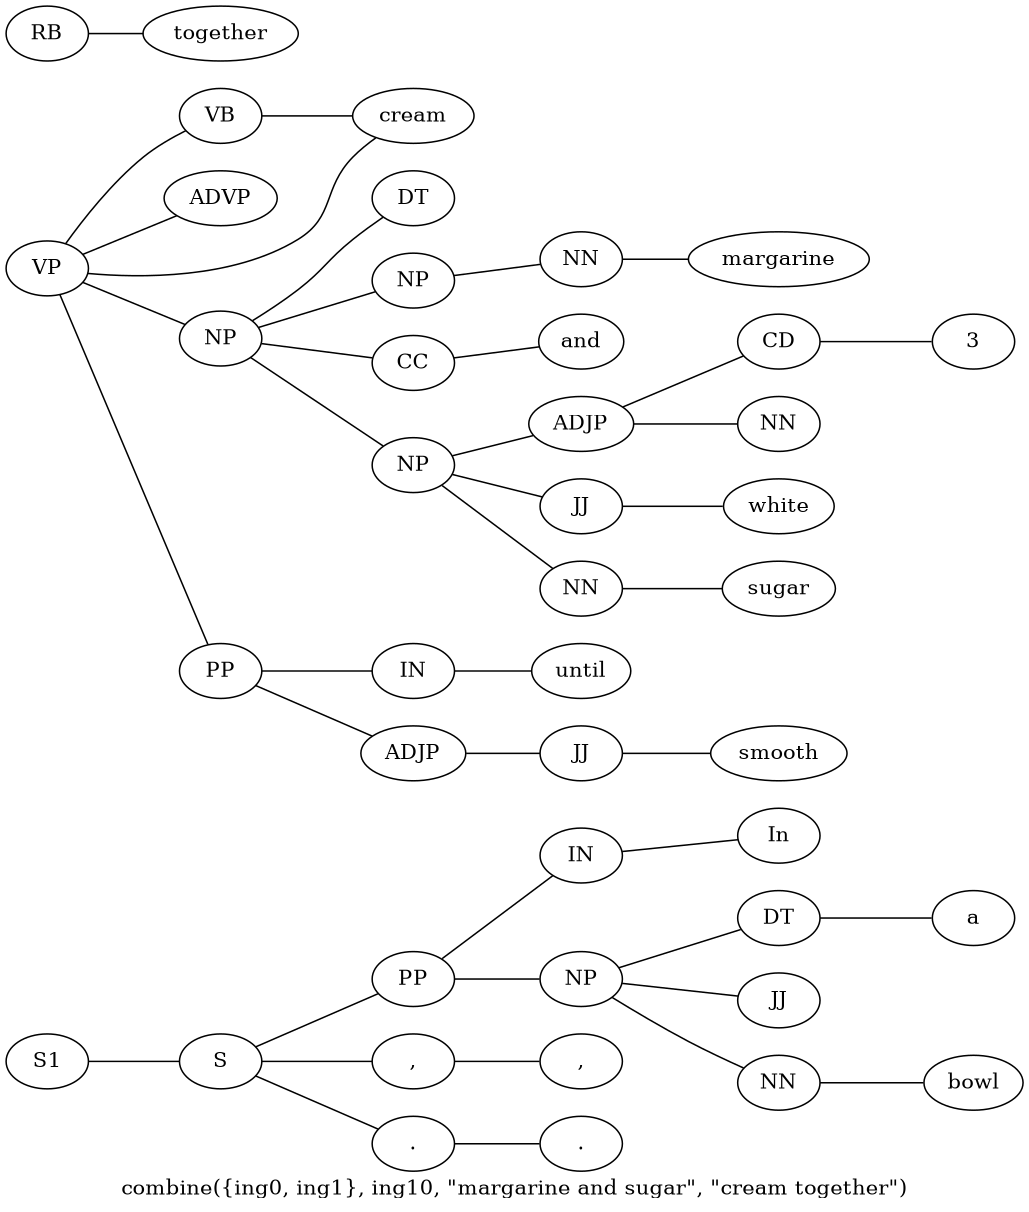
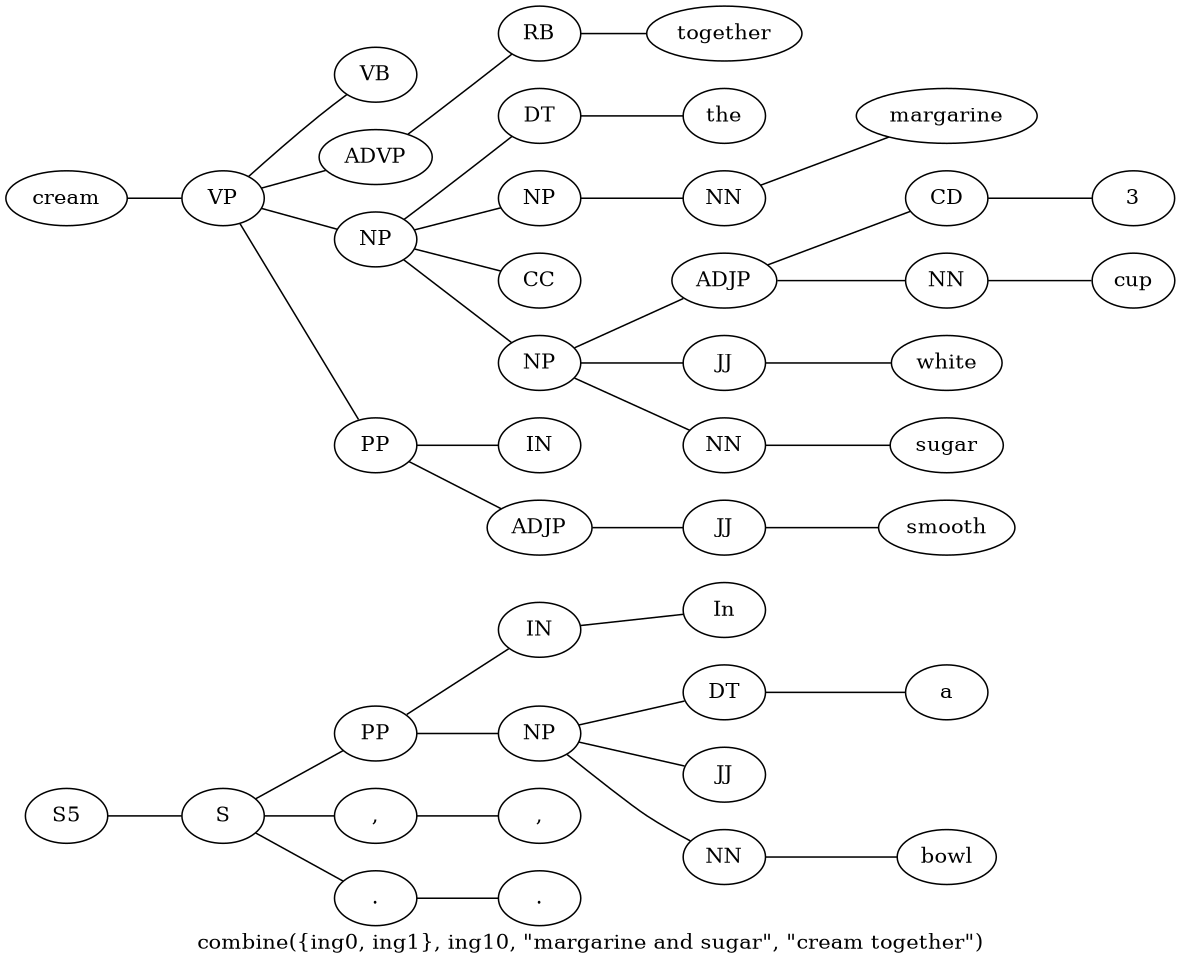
edge "RB" -- "ADVP": added
edge "VB" -- "cream": removed
node "the": added
node "cup": added
node "and": removed
node "until": removed
node "S1": label "S1" -> "S5"
